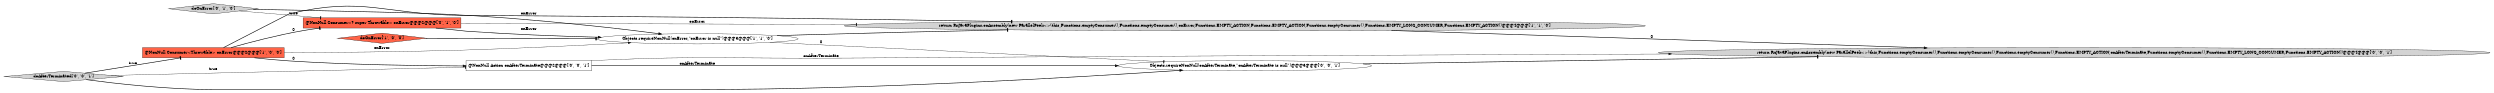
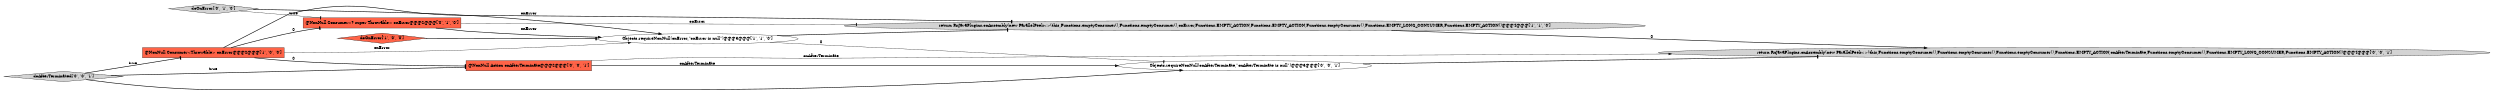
edge "@NonNull Consumer<Throwable> onError@@@2@@@['1', '0', '0']" -> "@NonNull Action onAfterTerminate@@@2@@@['0', '0', '1']": arrowhead normal -> tee
node "@NonNull Action onAfterTerminate@@@2@@@['0', '0', '1']": fillcolor white -> tomato
edge "doAfterTerminated['0', '0', '1']" -> "@NonNull Action onAfterTerminate@@@2@@@['0', '0', '1']": style solid -> bold
